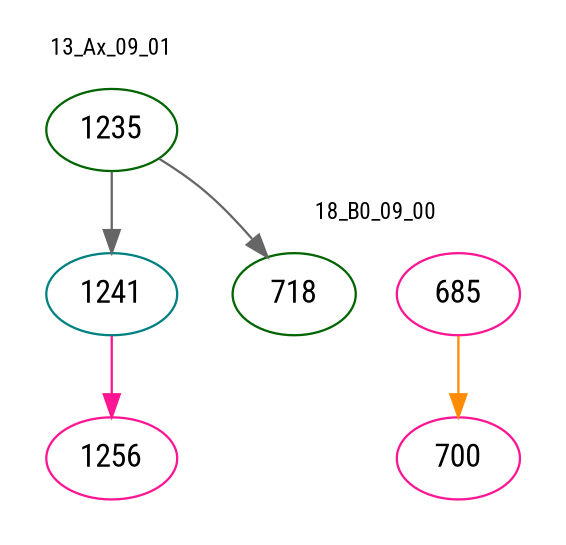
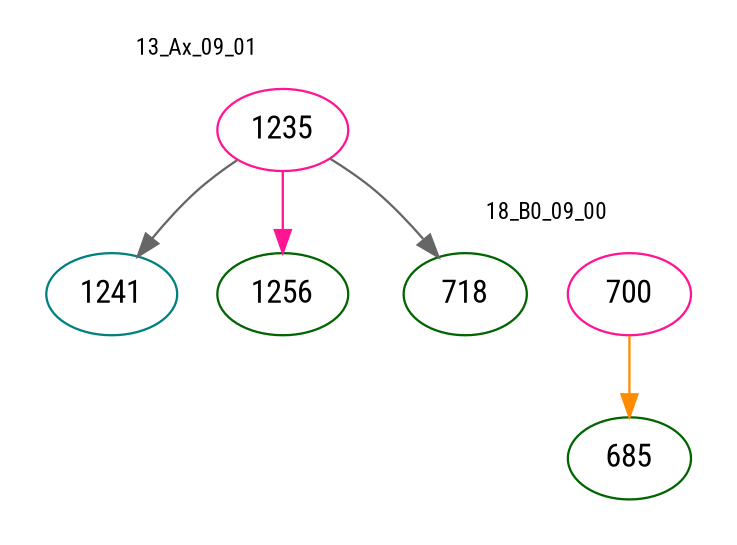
node "1235": color darkgreen -> deeppink
node "685": color deeppink -> darkgreen
edge "1241" -> "1256": now "1235" -> "1256"
edge "685" -> "700": reversed
node "1256": color deeppink -> darkgreen
